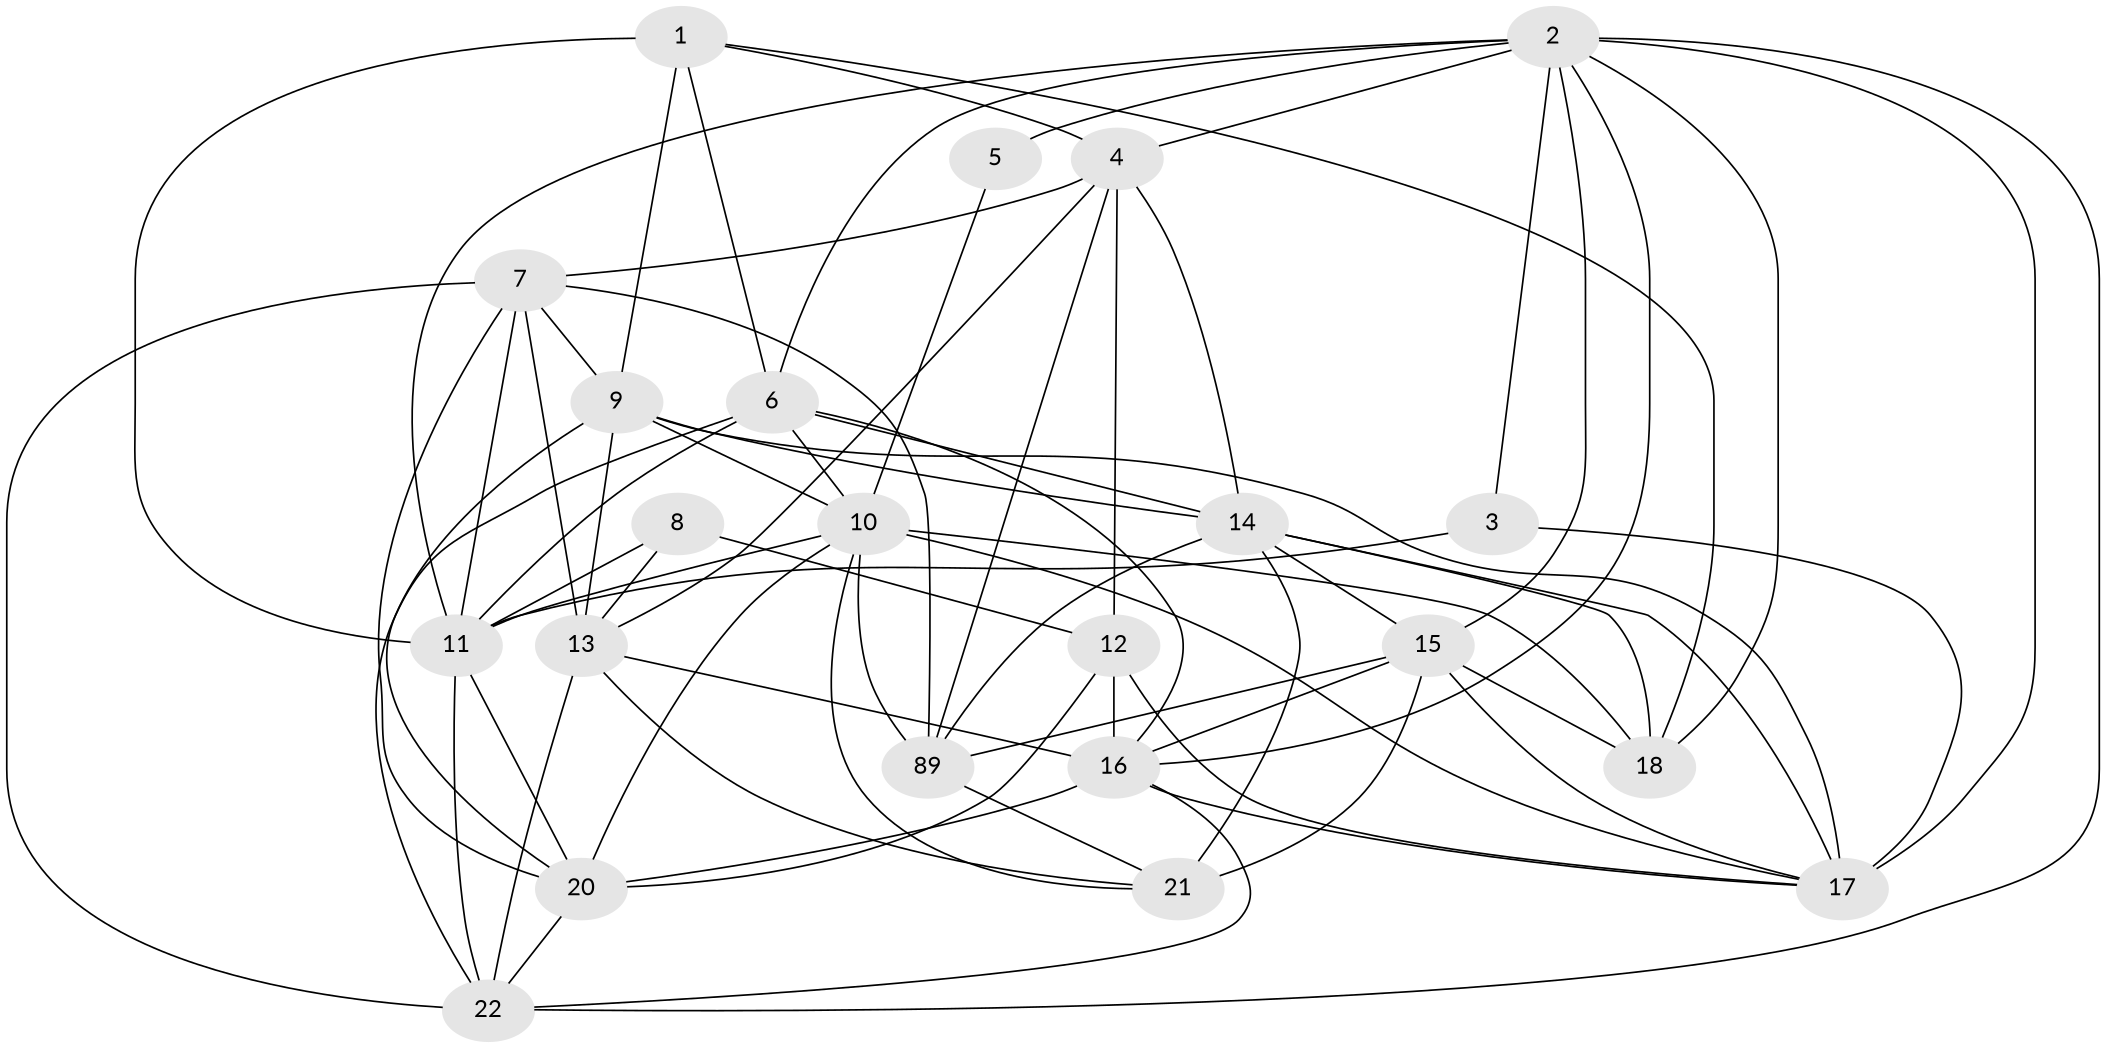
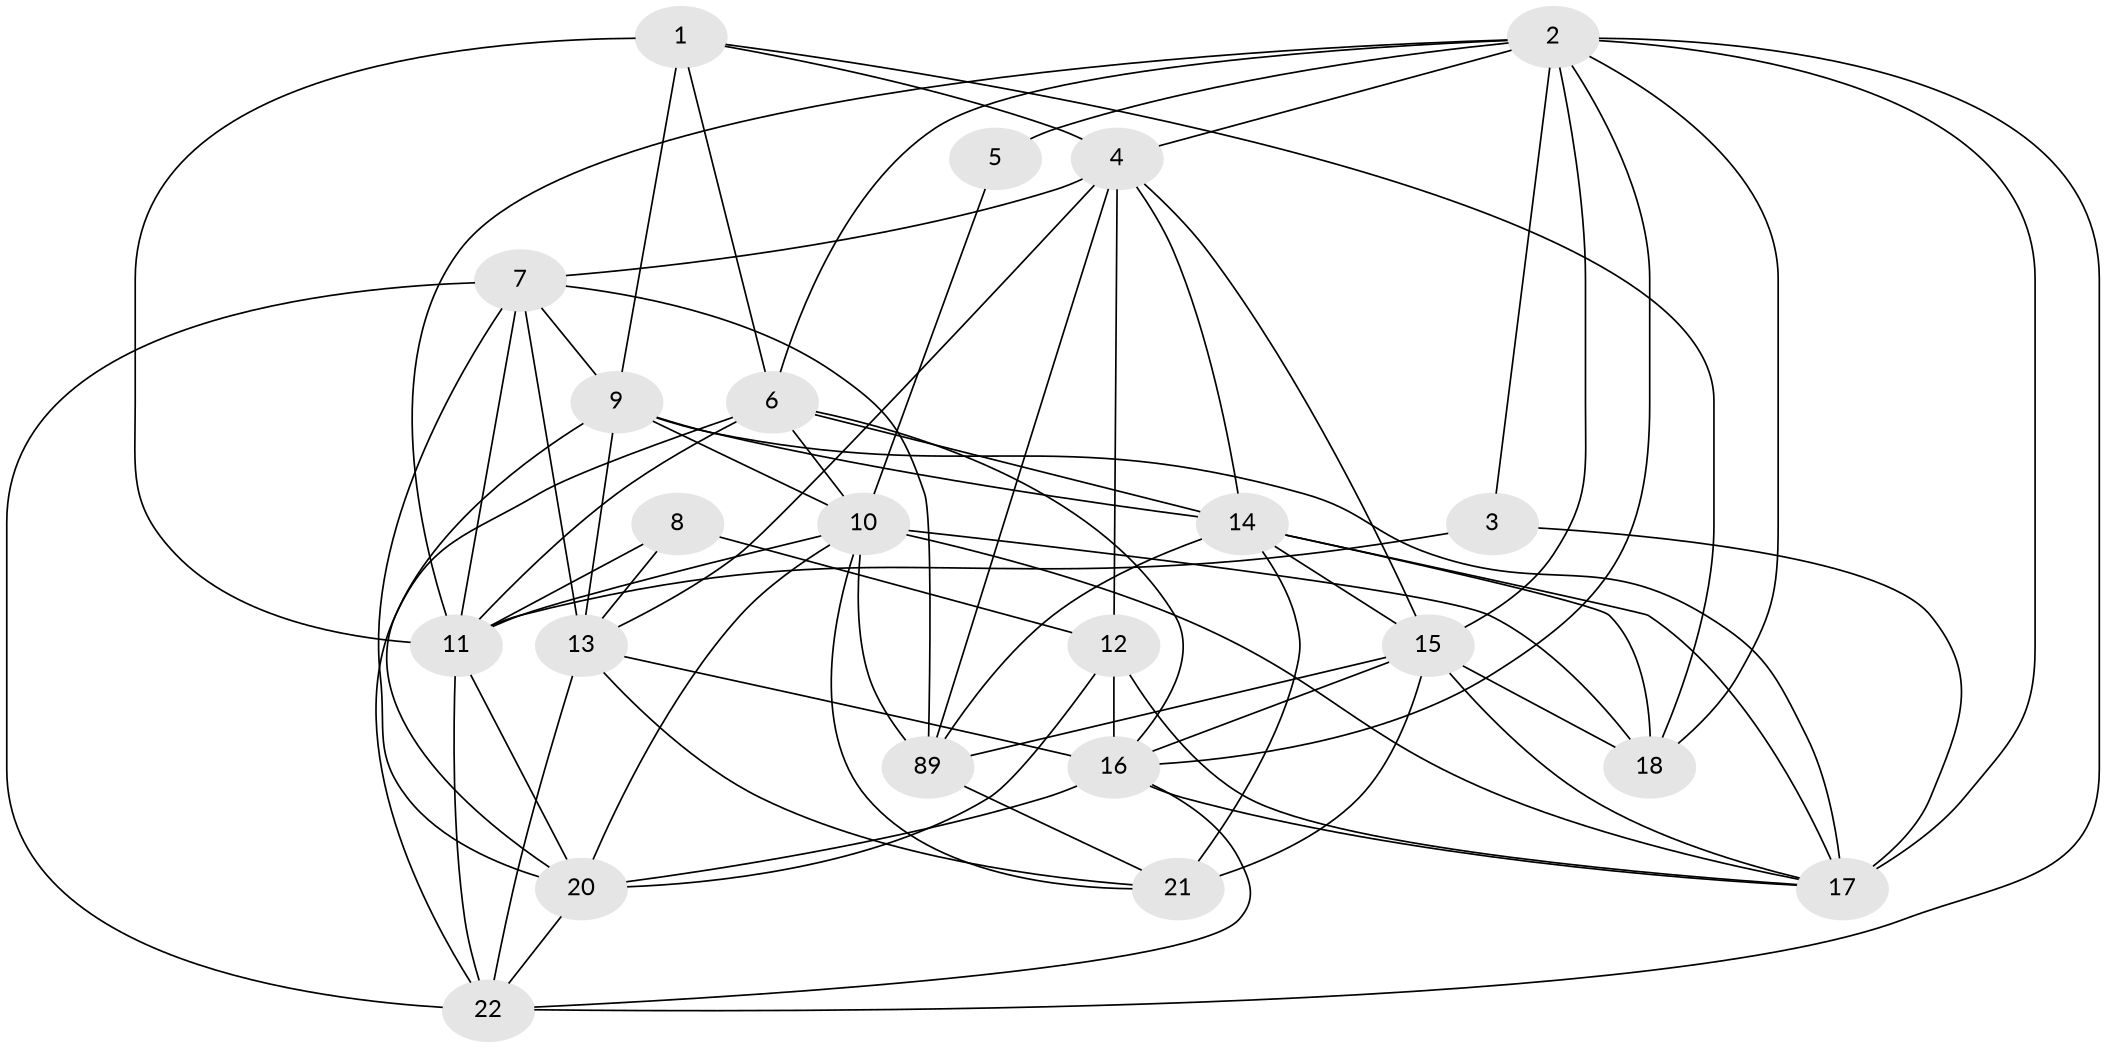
edge "4" -- "15": added
